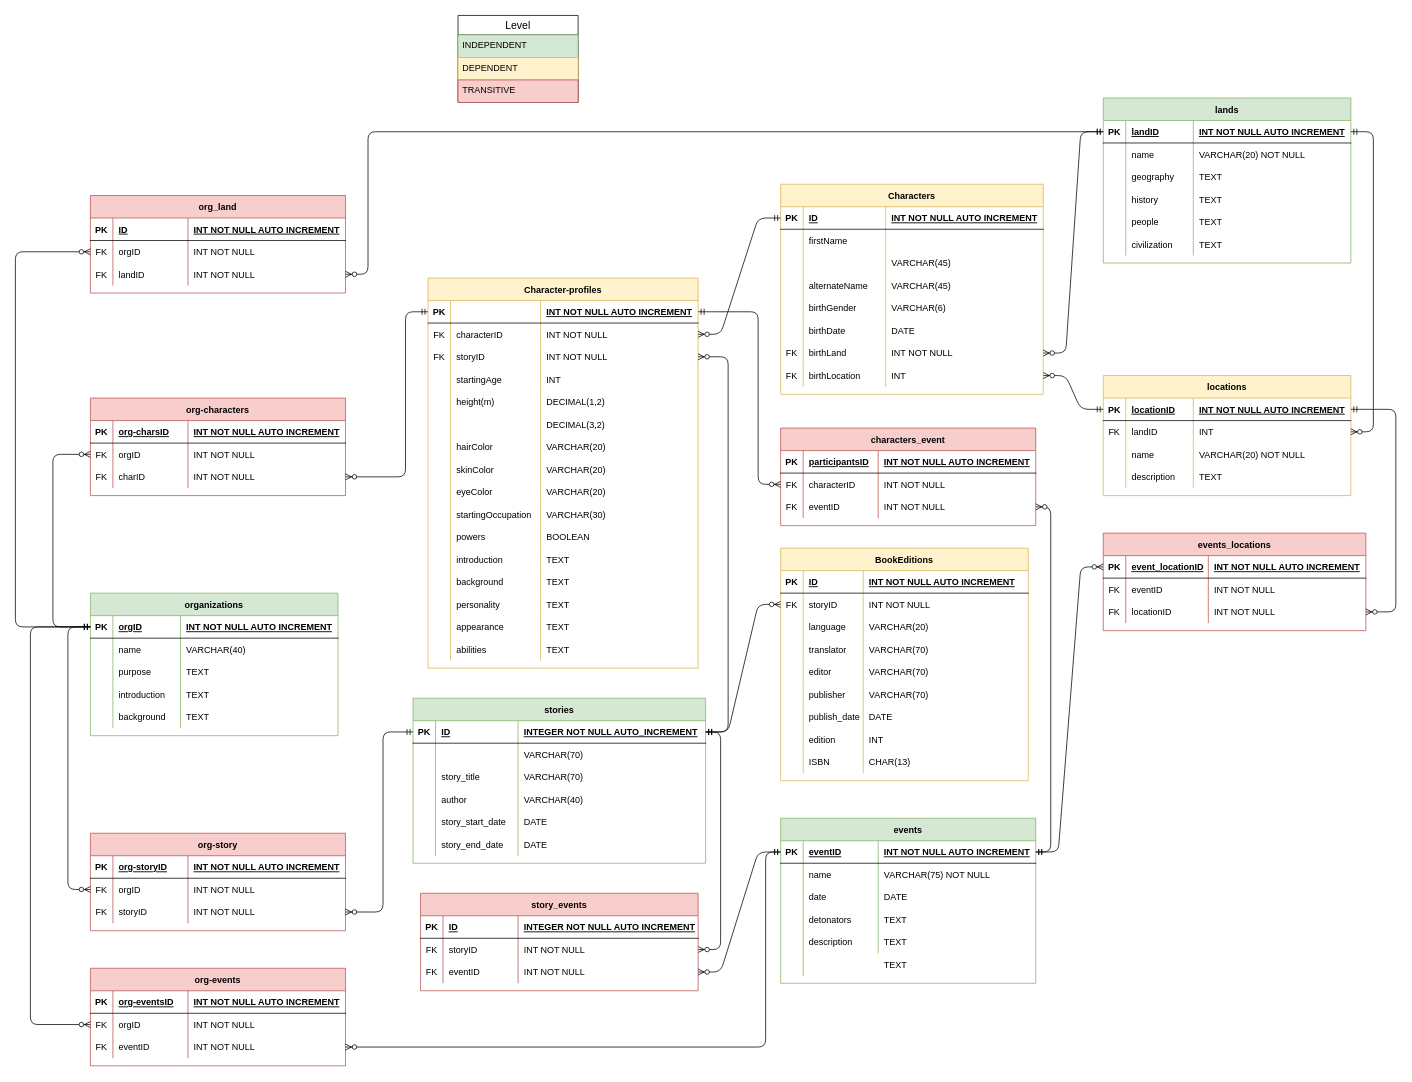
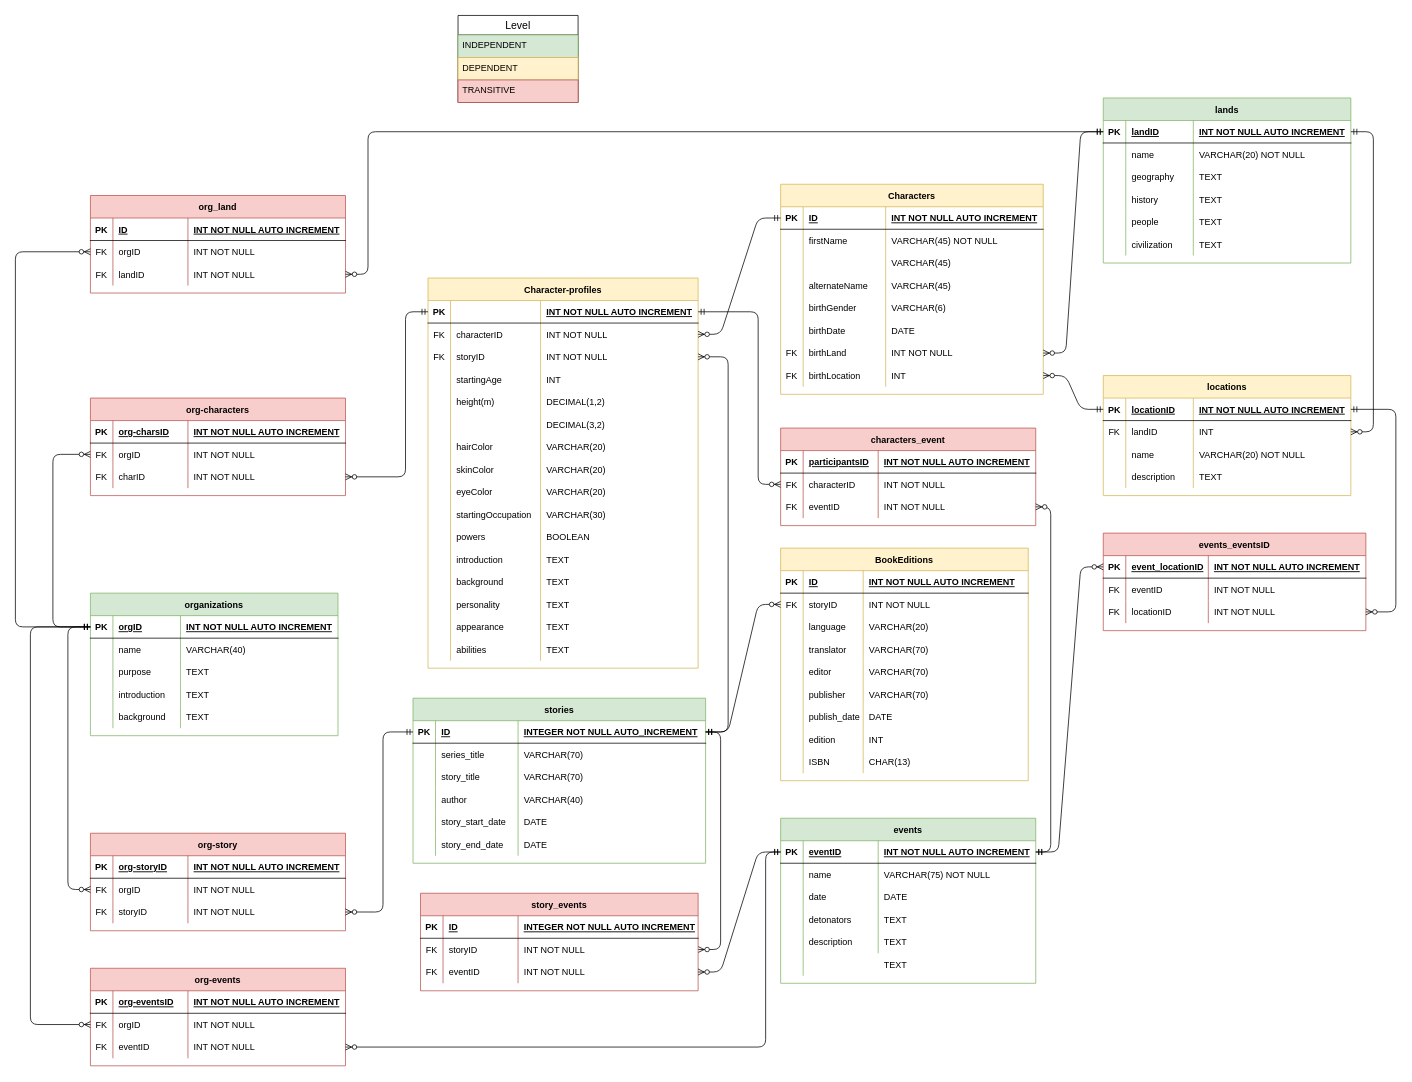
node "VARCHAR(45) NOT NULL": added
node "events_locations": label "events_locations" -> "events_eventsID"
node "series_title": added
